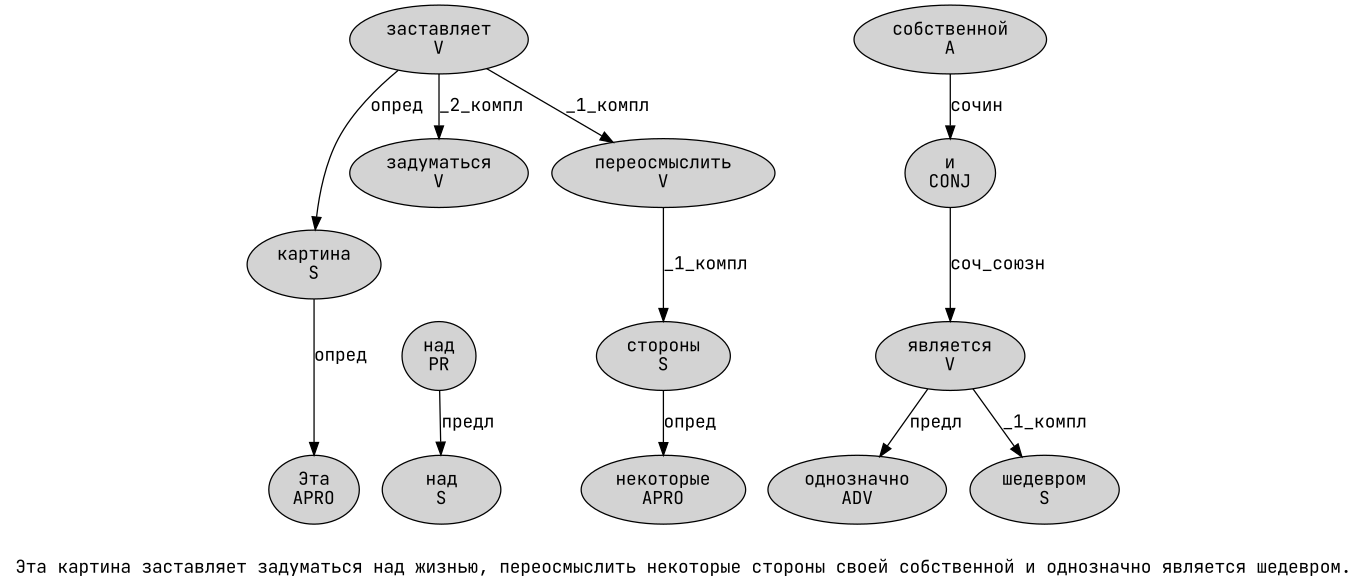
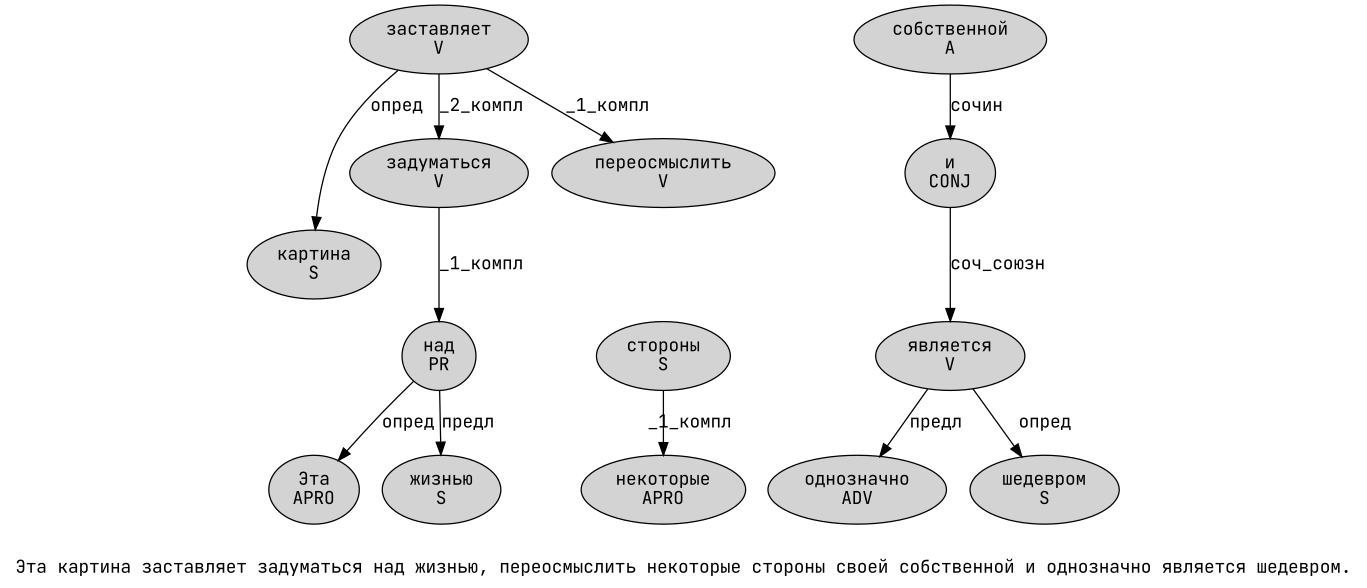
edge "задуматься V" -> "над PR": added, label "_1_компл"
edge "переосмыслить V" -> "стороны S": removed, label "_1_компл"
edge "картина S" -> "Эта APRO": now "над PR" -> "Эта APRO"
edge "стороны S" -> "некоторые APRO": label "опред" -> "_1_компл"
edge "является V" -> "шедевром S": label "_1_компл" -> "опред"
node "над S": label "над S" -> "жизнью S"
